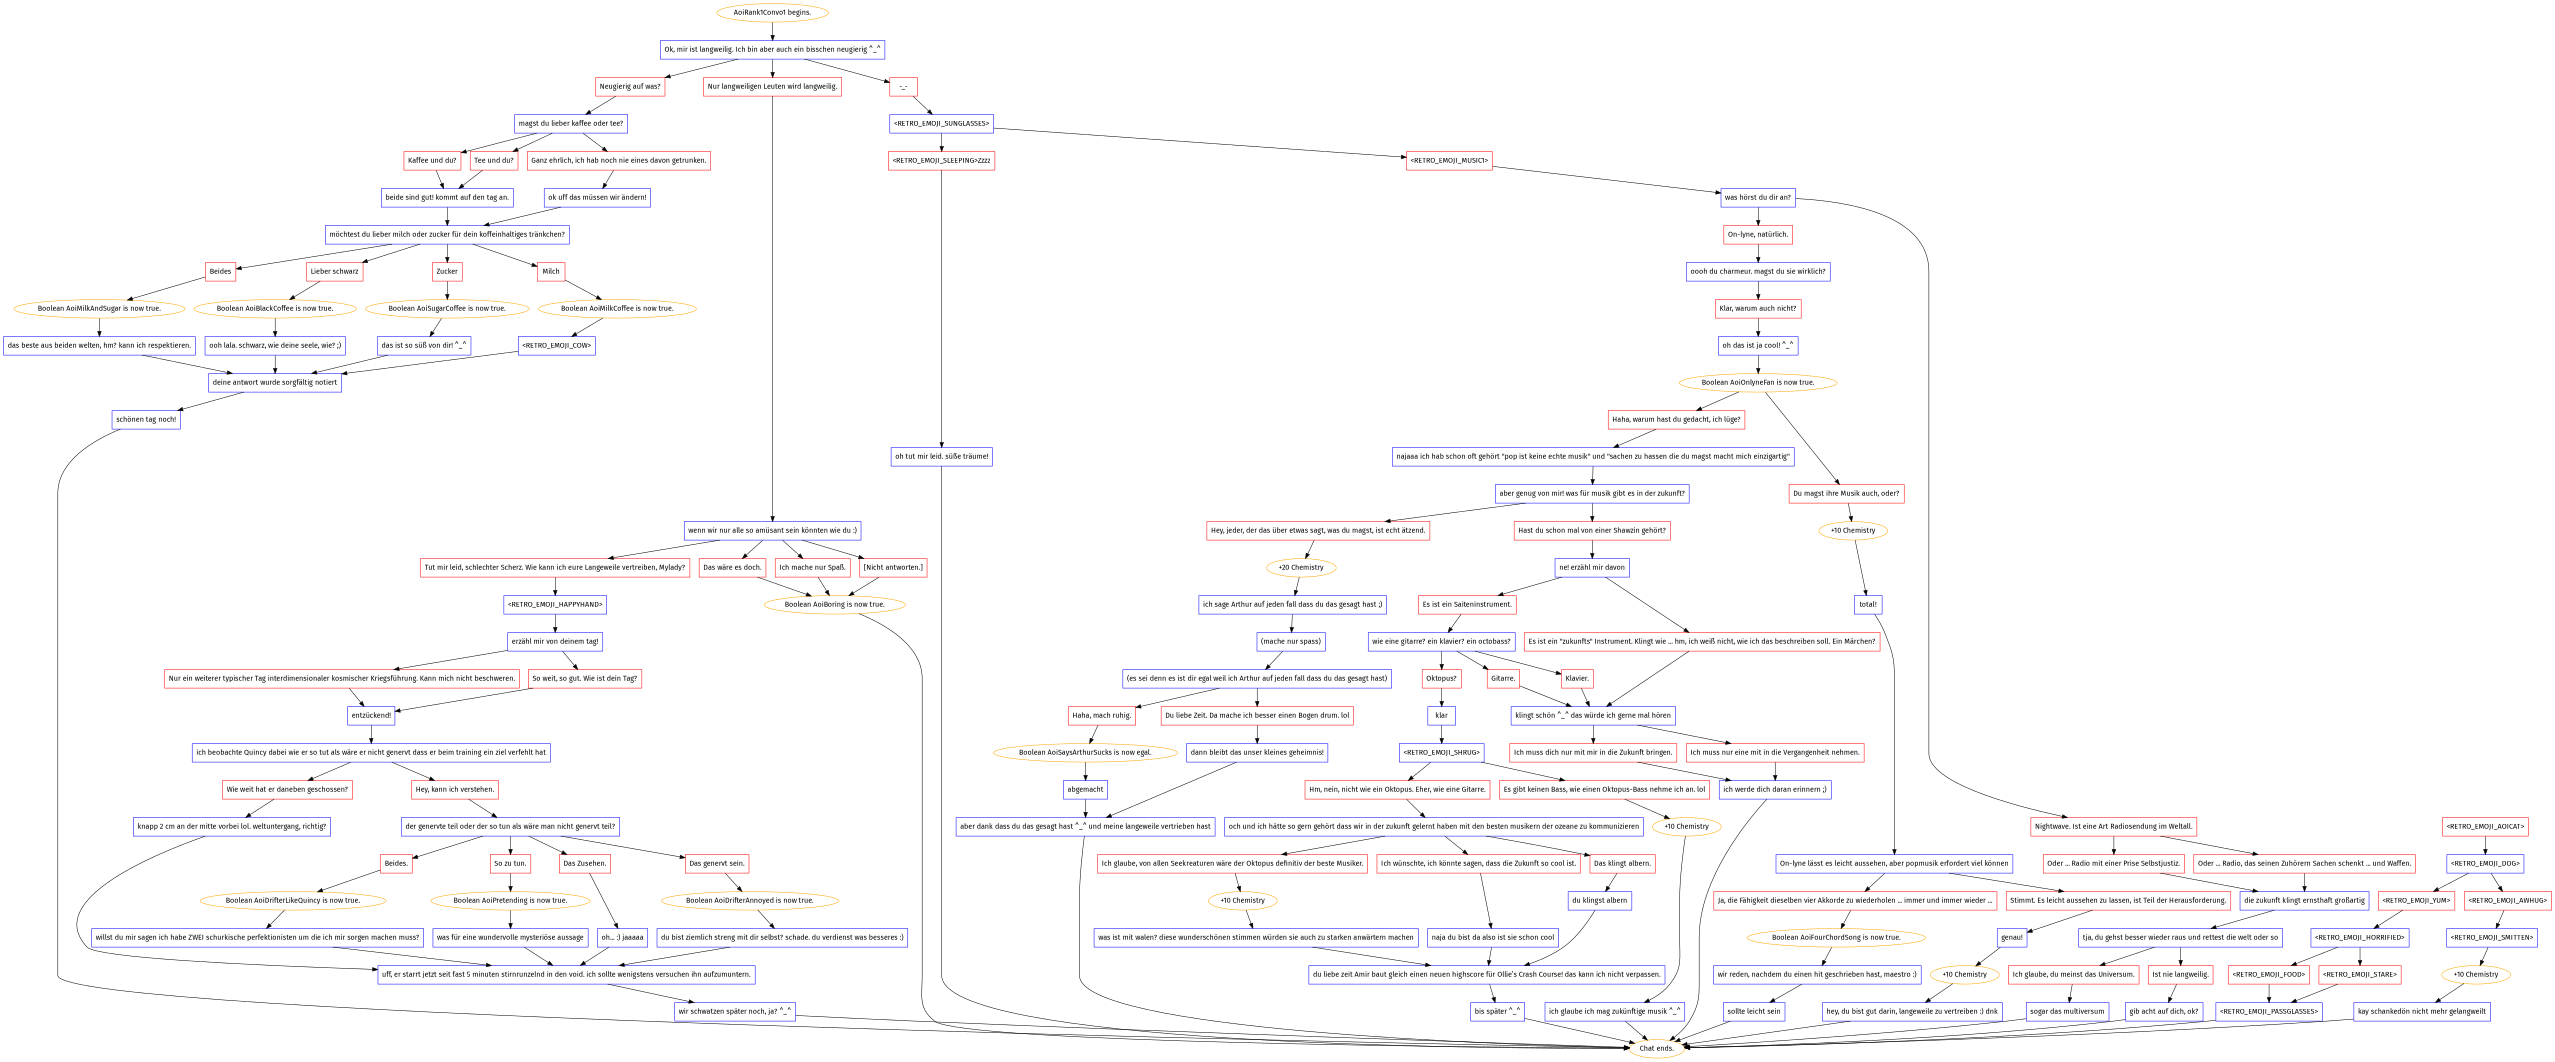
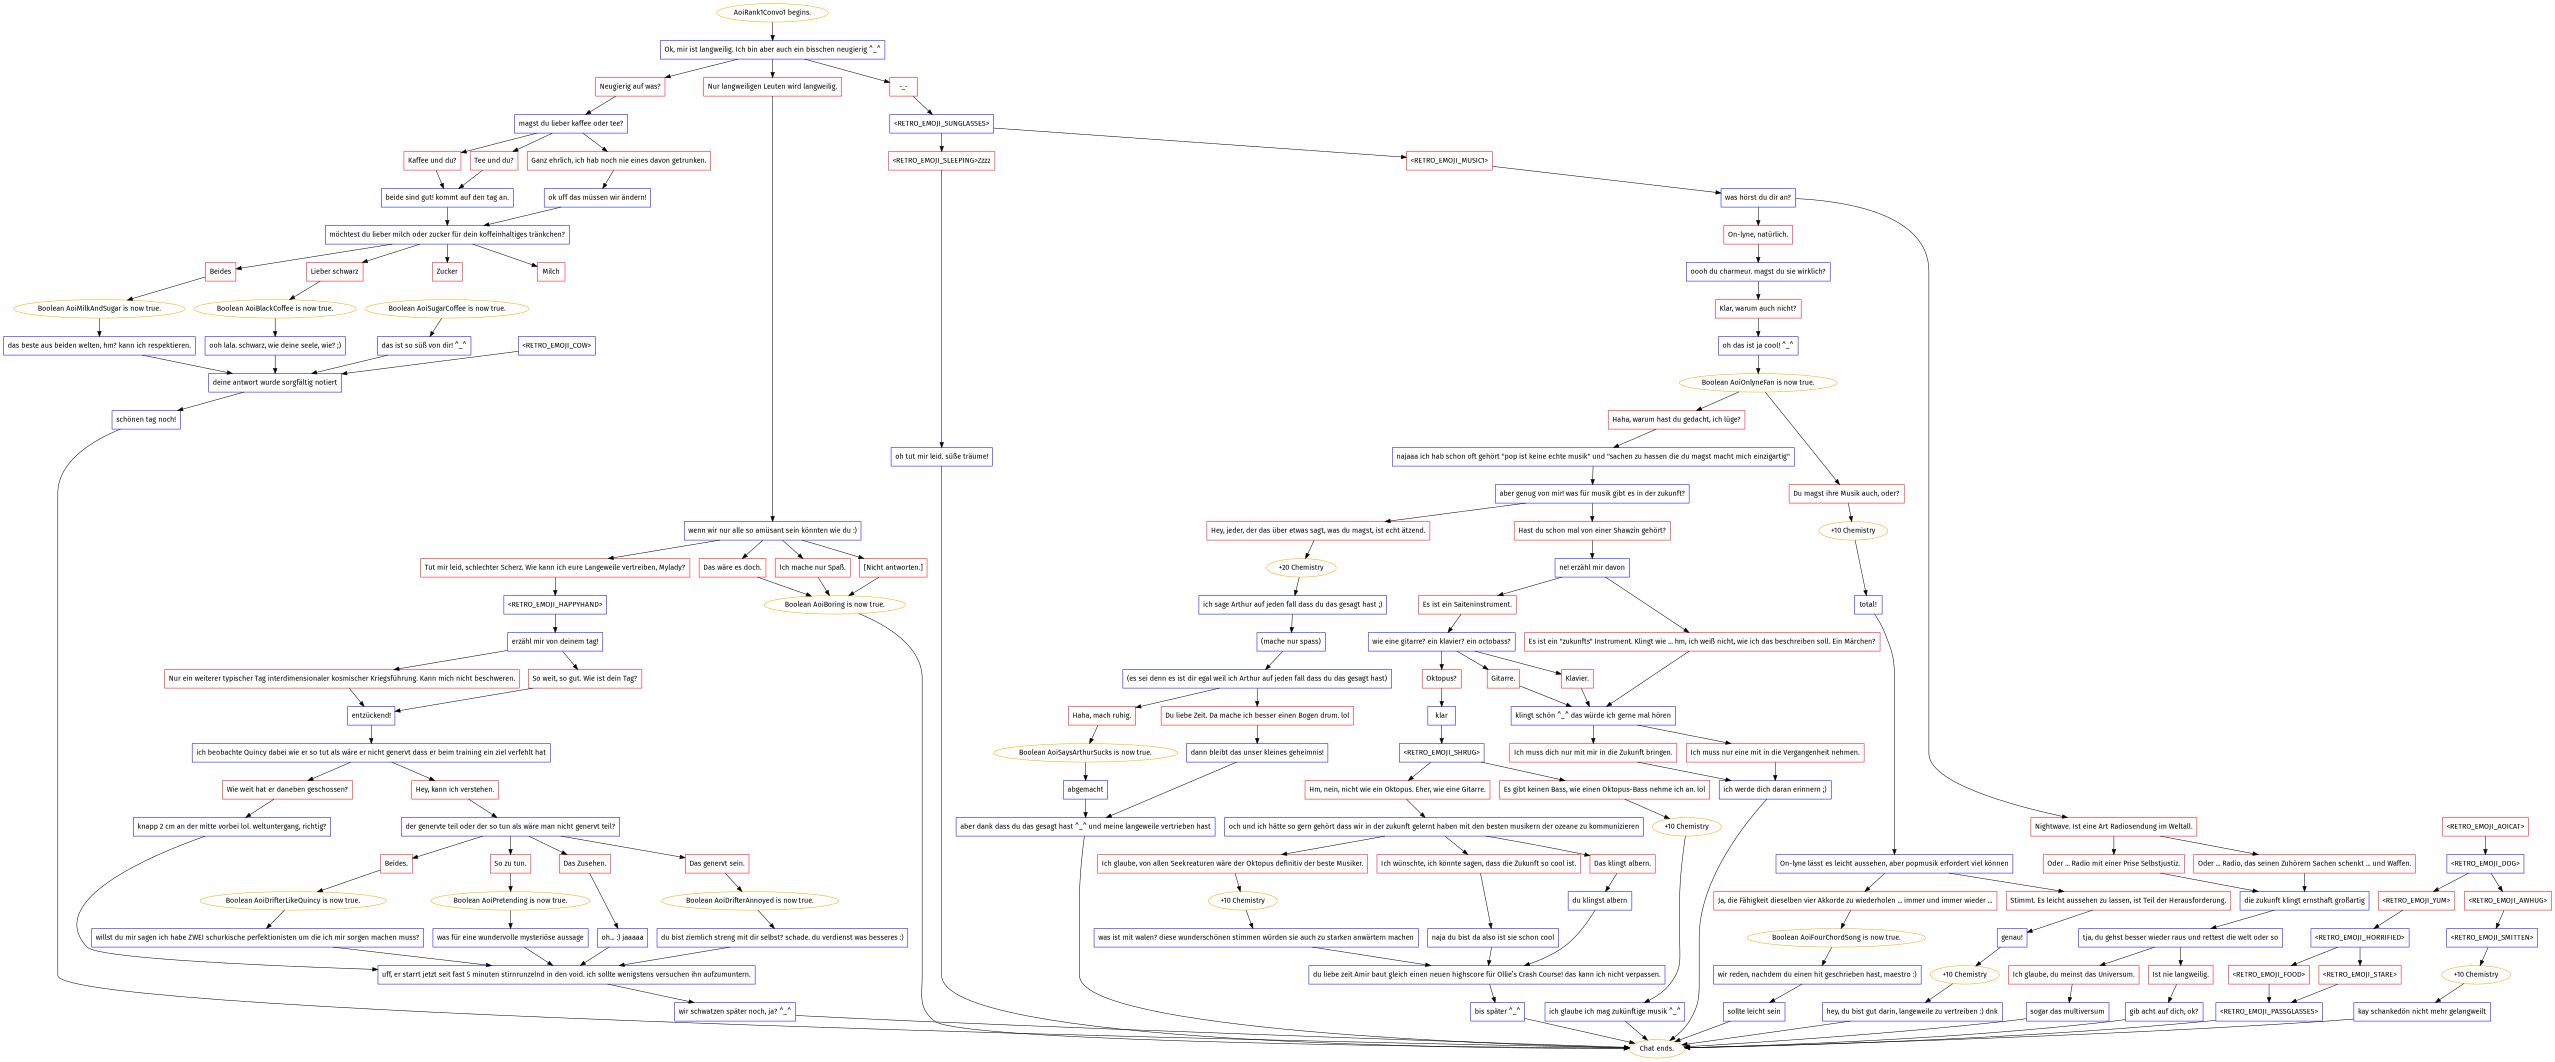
edge "Zucker" -> "Boolean AoiSugarCoffee is now true.": removed
node "Boolean AoiMilkCoffee is now true.": removed
node "Boolean AoiSaysArthurSucks is now egal.": label "Boolean AoiSaysArthurSucks is now egal." -> "Boolean AoiSaysArthurSucks is now true."
